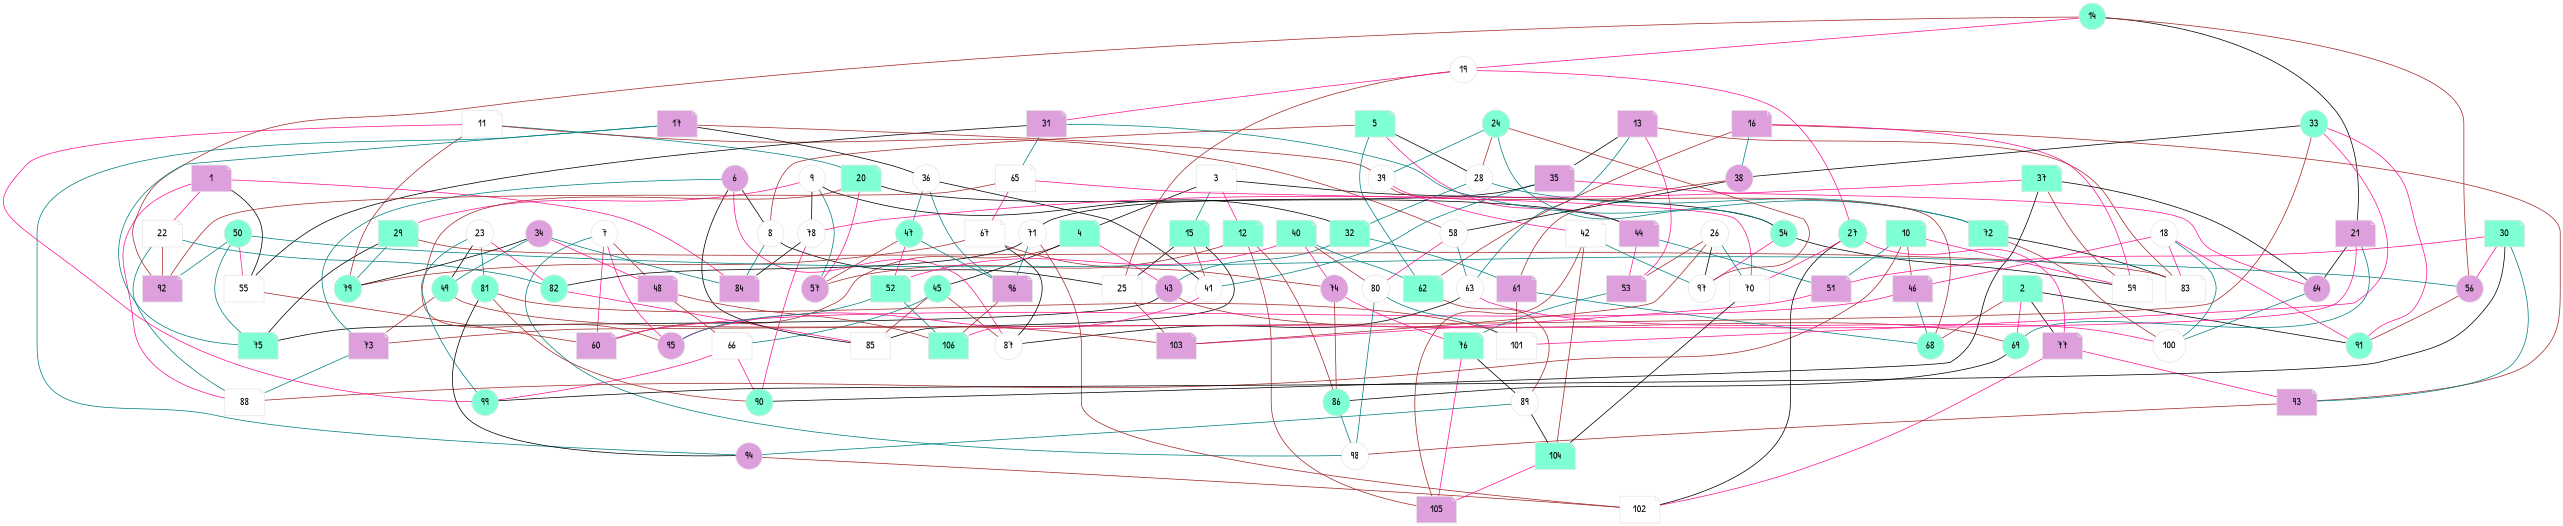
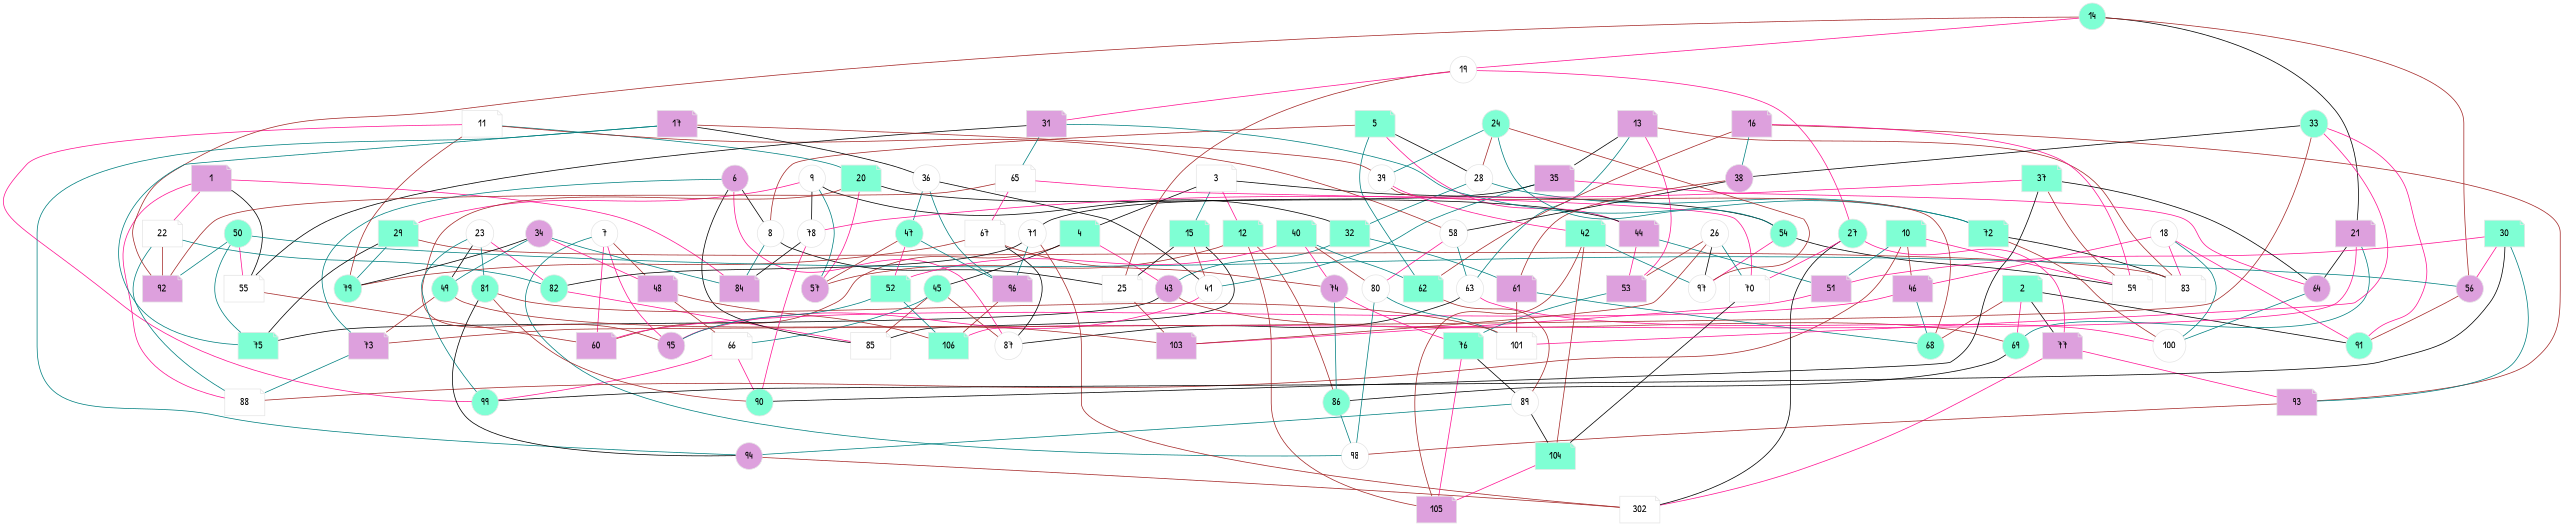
node "42": fillcolor white -> aquamarine
edge "74" -- "86": color brown -> teal
node "102": label "102" -> "302"
